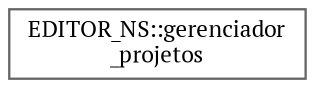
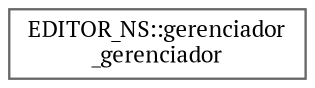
node "EDITOR_NS::gerenciador _projetos": label "EDITOR_NS::gerenciador _projetos" -> "EDITOR_NS::gerenciador _gerenciador"
